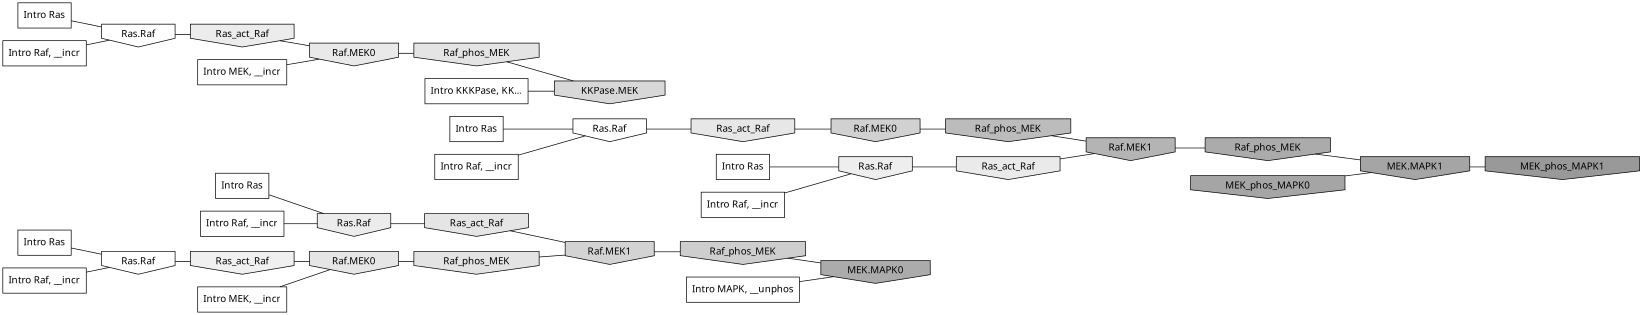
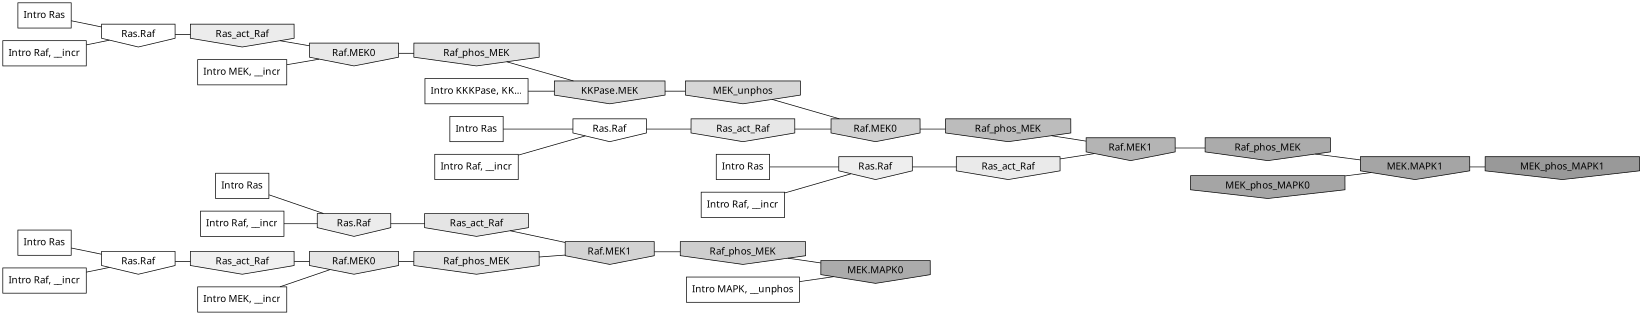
node "MEK_unphos": added
